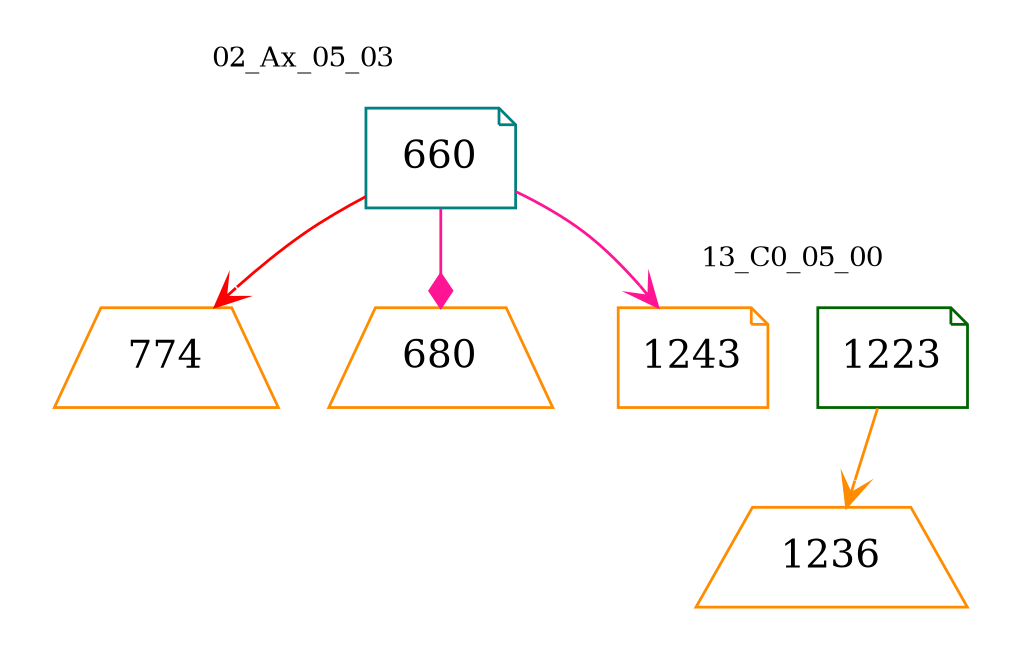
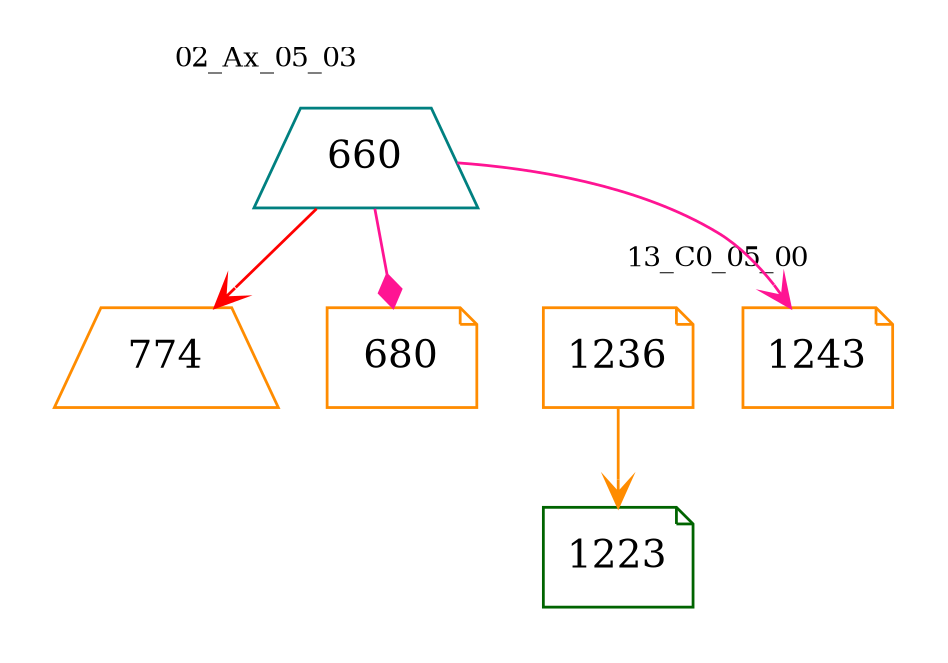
node "660": shape note -> trapezium
node "680": shape trapezium -> note
edge "1223" -> "1236": reversed
node "1236": shape trapezium -> note
